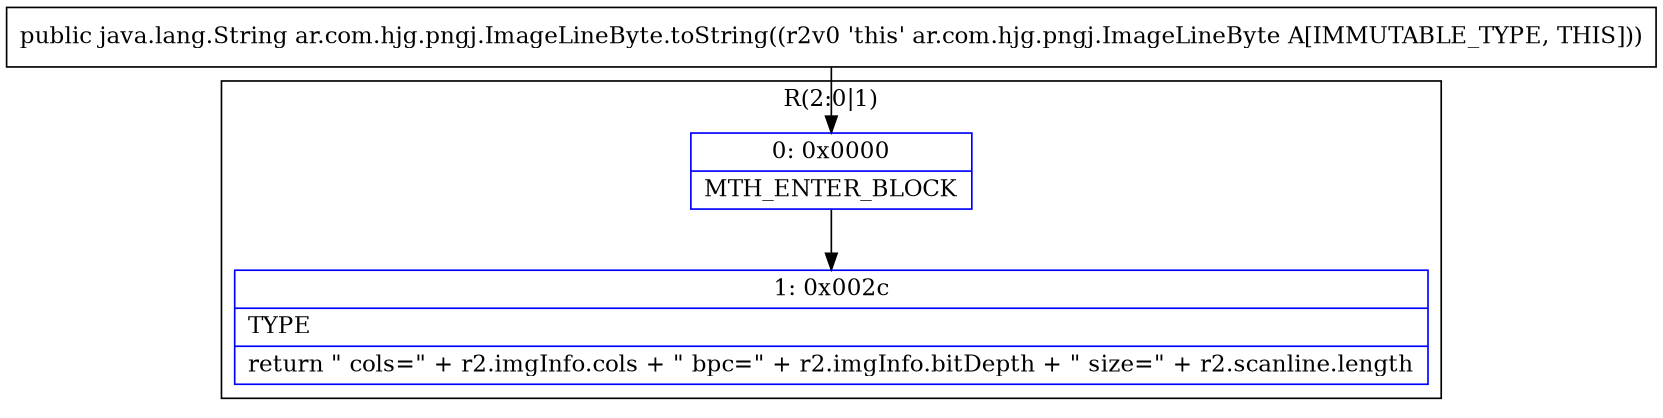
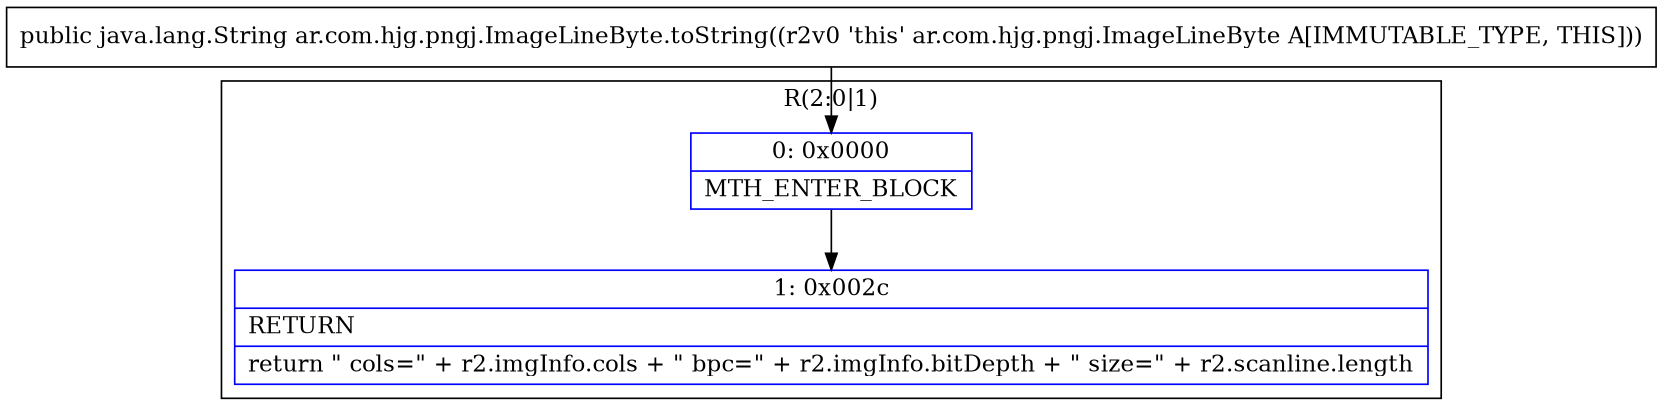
node "1: 0x002c": text "TYPE" -> "RETURN"
